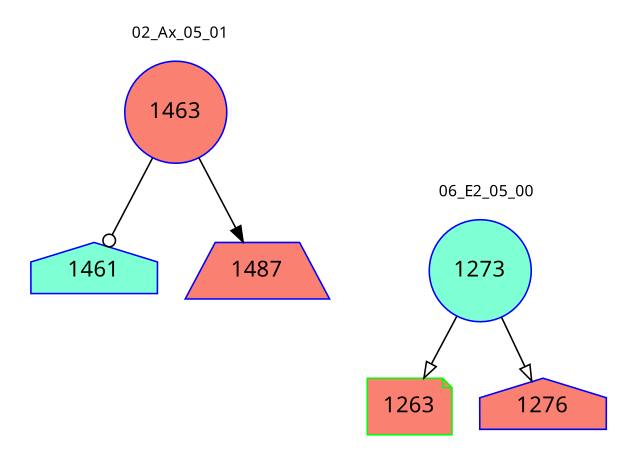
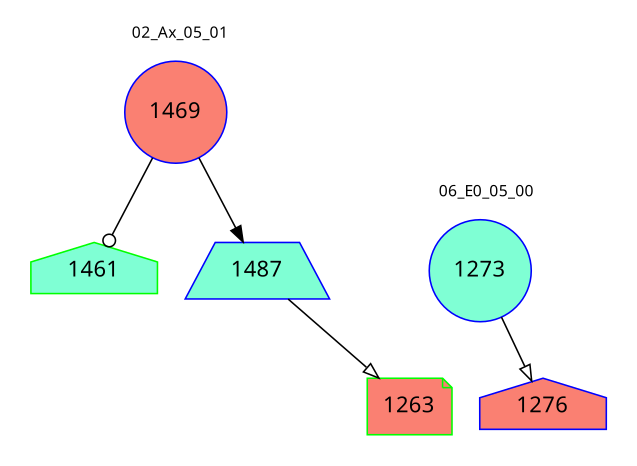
node "1463": label "1463" -> "1469"
cluster "06_E2_05_00": label "06_E2_05_00" -> "06_E0_05_00"
node "1461": color blue -> green
node "1487": fillcolor salmon -> aquamarine
edge "1273" -> "1263": now "1487" -> "1263"
